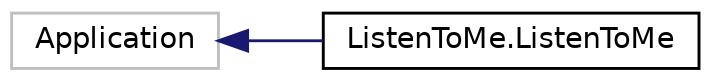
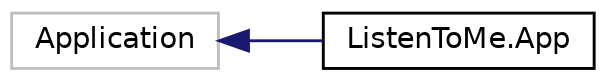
node "ListenToMe.ListenToMe": label "ListenToMe.ListenToMe" -> "ListenToMe.App"
